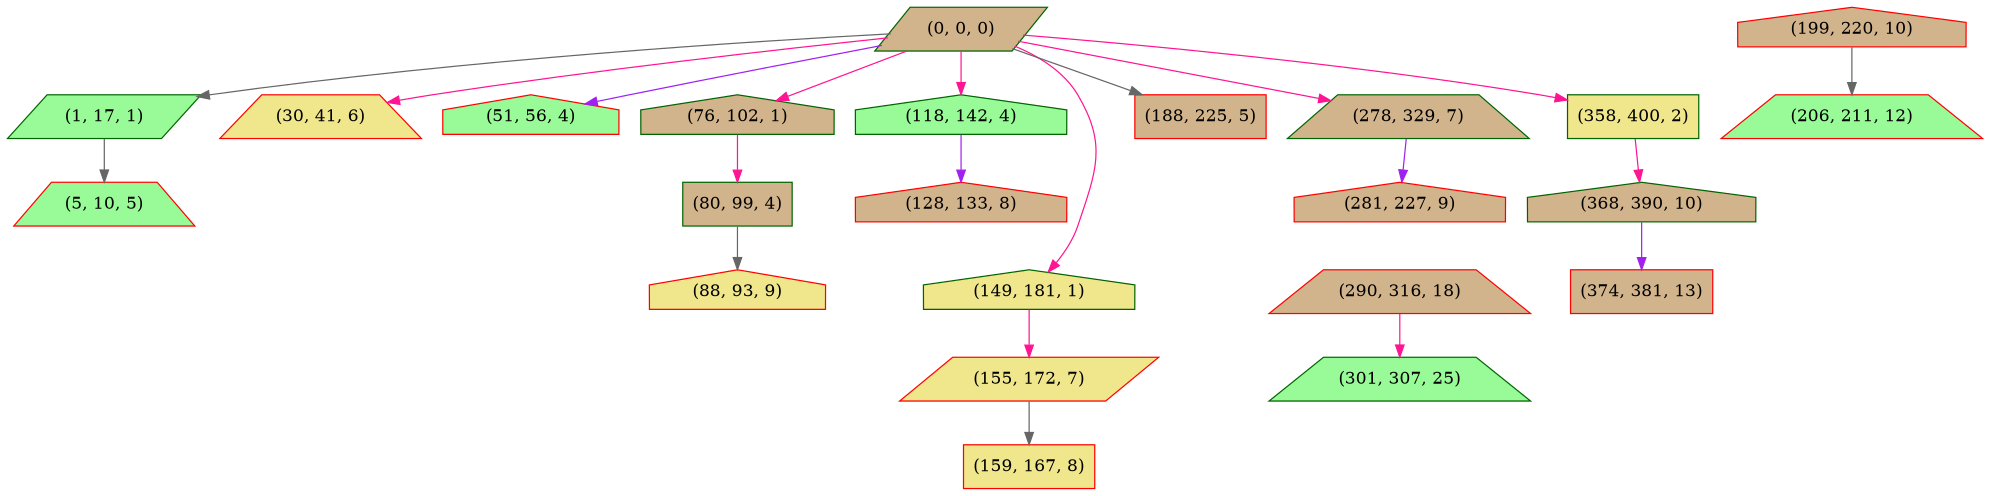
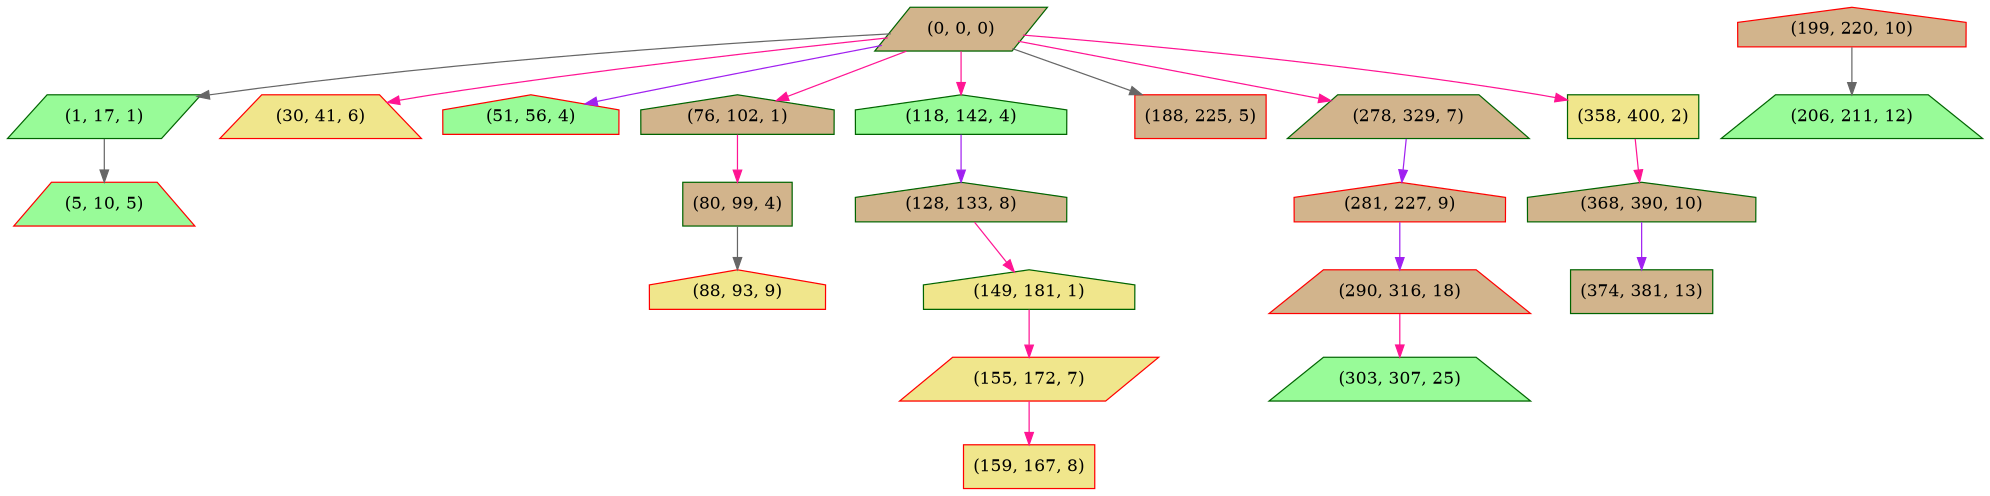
node "(206, 211, 12)": color red -> darkgreen
edge "(0, 0, 0)" -> "(149, 181, 1)": now "(128, 133, 8)" -> "(149, 181, 1)"
node "(128, 133, 8)": color red -> darkgreen
edge "(281, 227, 9)" -> "(290, 316, 18)": added
node "(374, 381, 13)": color red -> darkgreen
node "(301, 307, 25)": label "(301, 307, 25)" -> "(303, 307, 25)"
edge "(155, 172, 7)" -> "(159, 167, 8)": color gray40 -> deeppink
